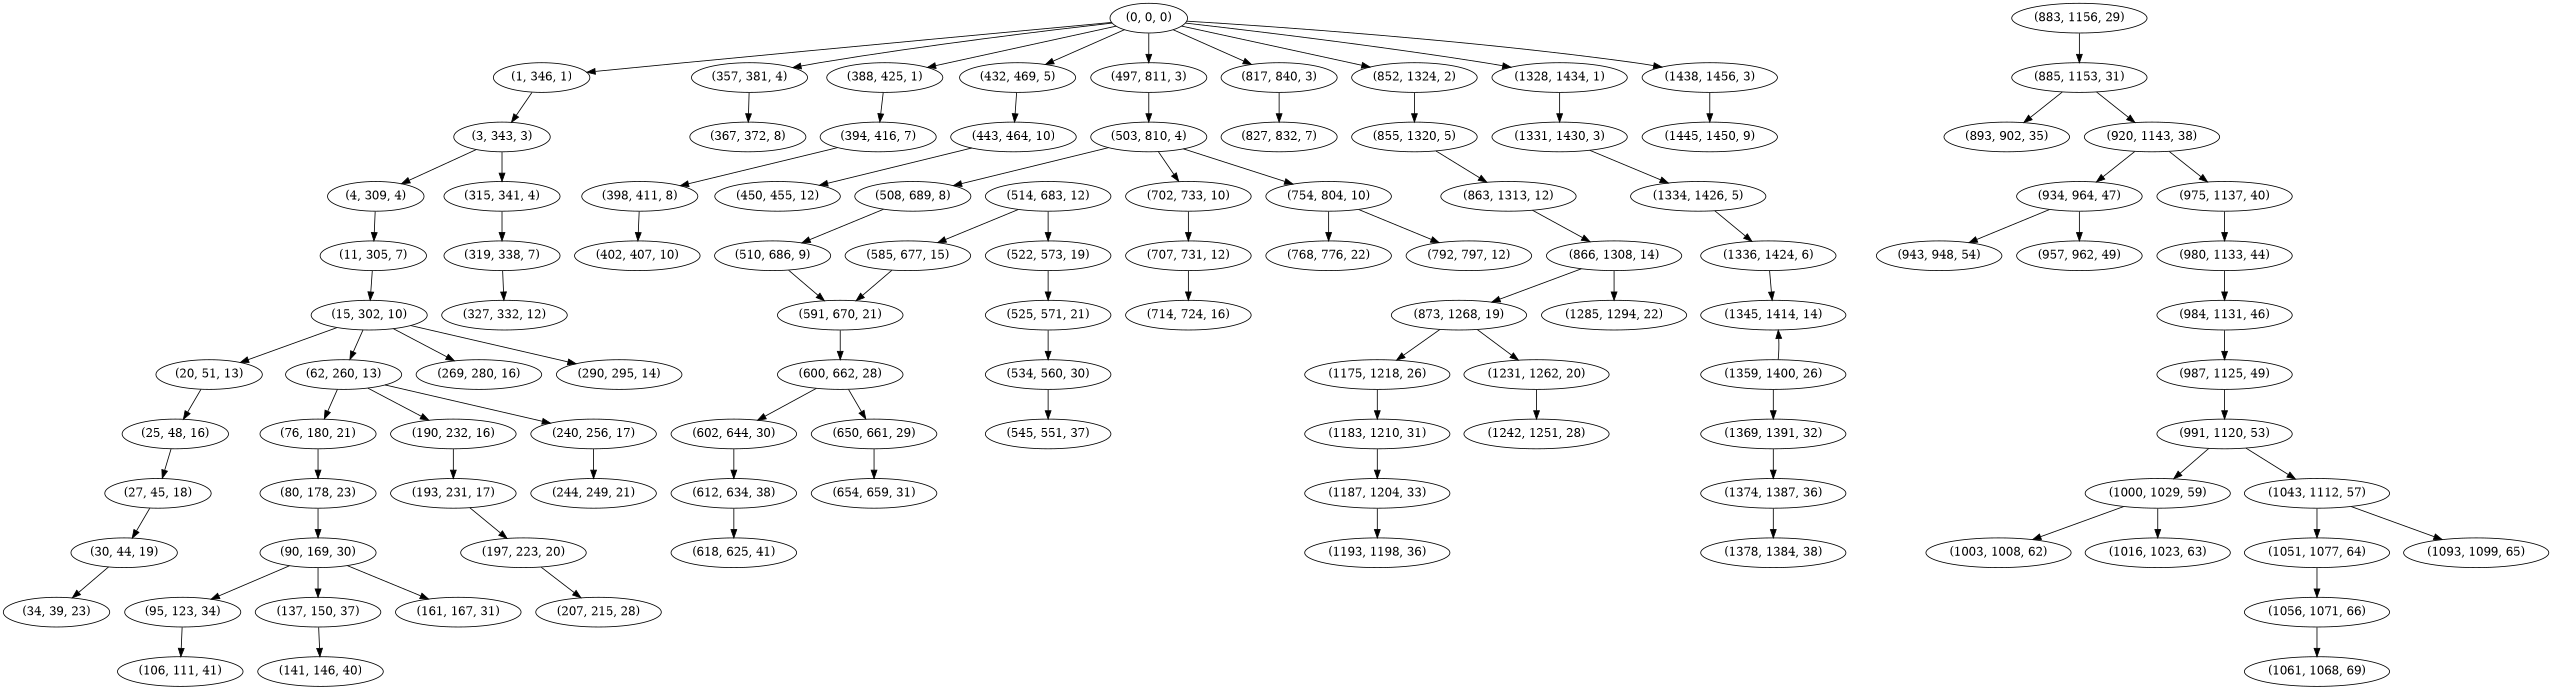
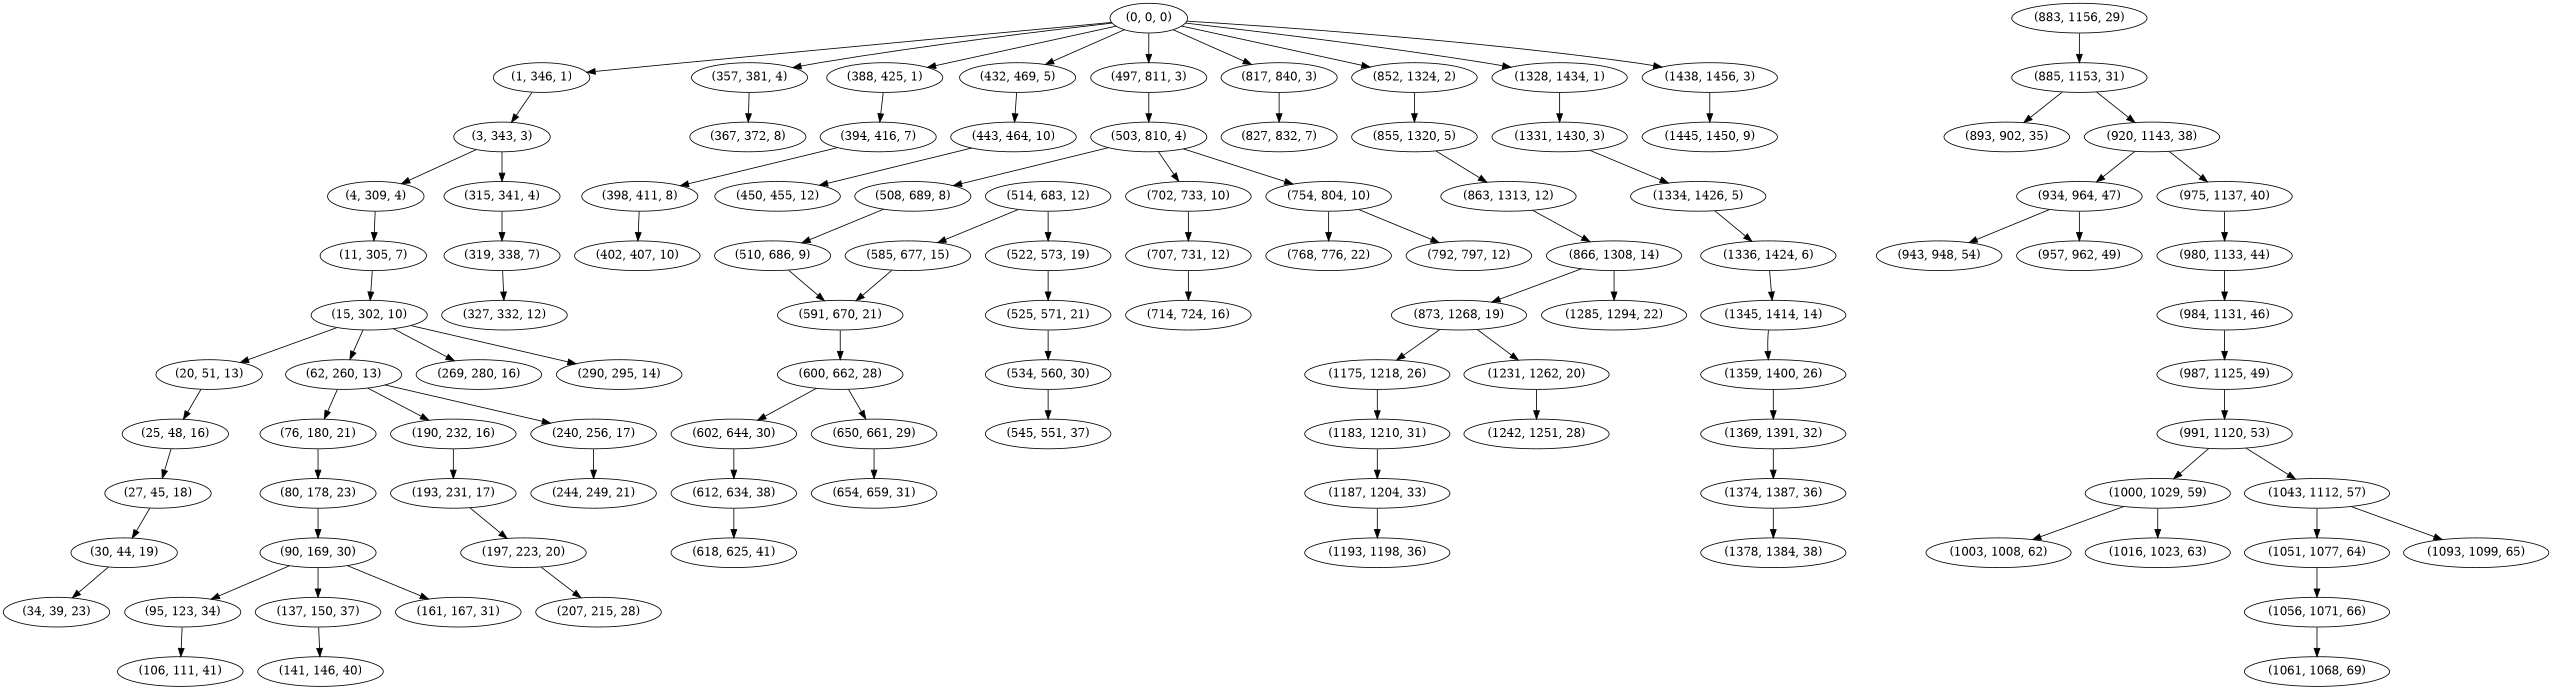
edge "(1359, 1400, 26)" -> "(1345, 1414, 14)": reversed
